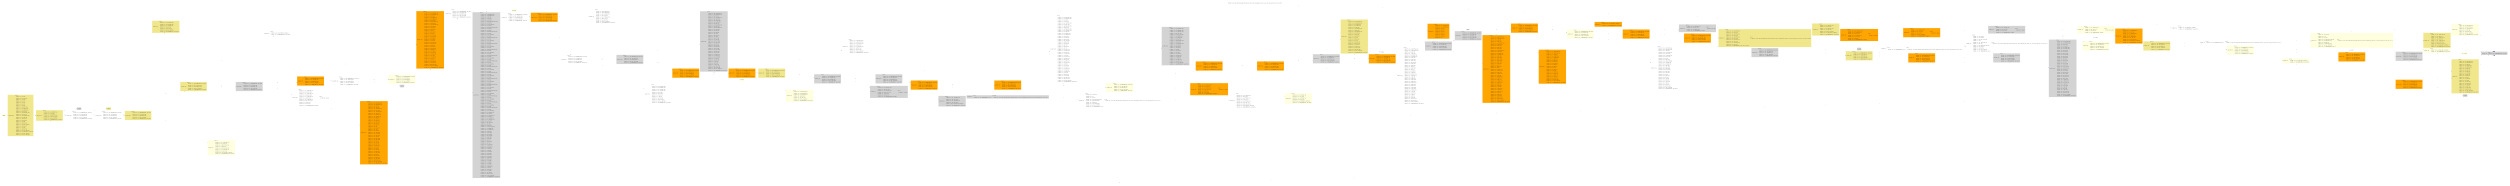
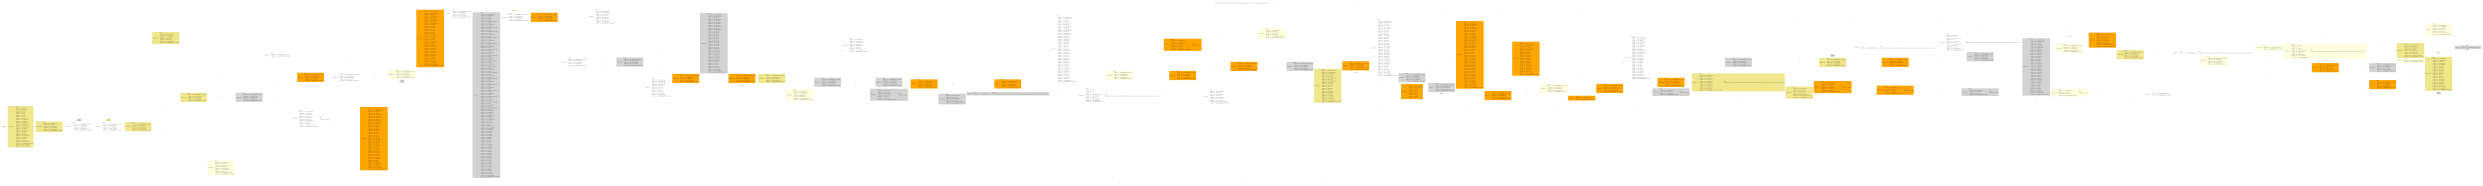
node "0x4022df [108]": removed
